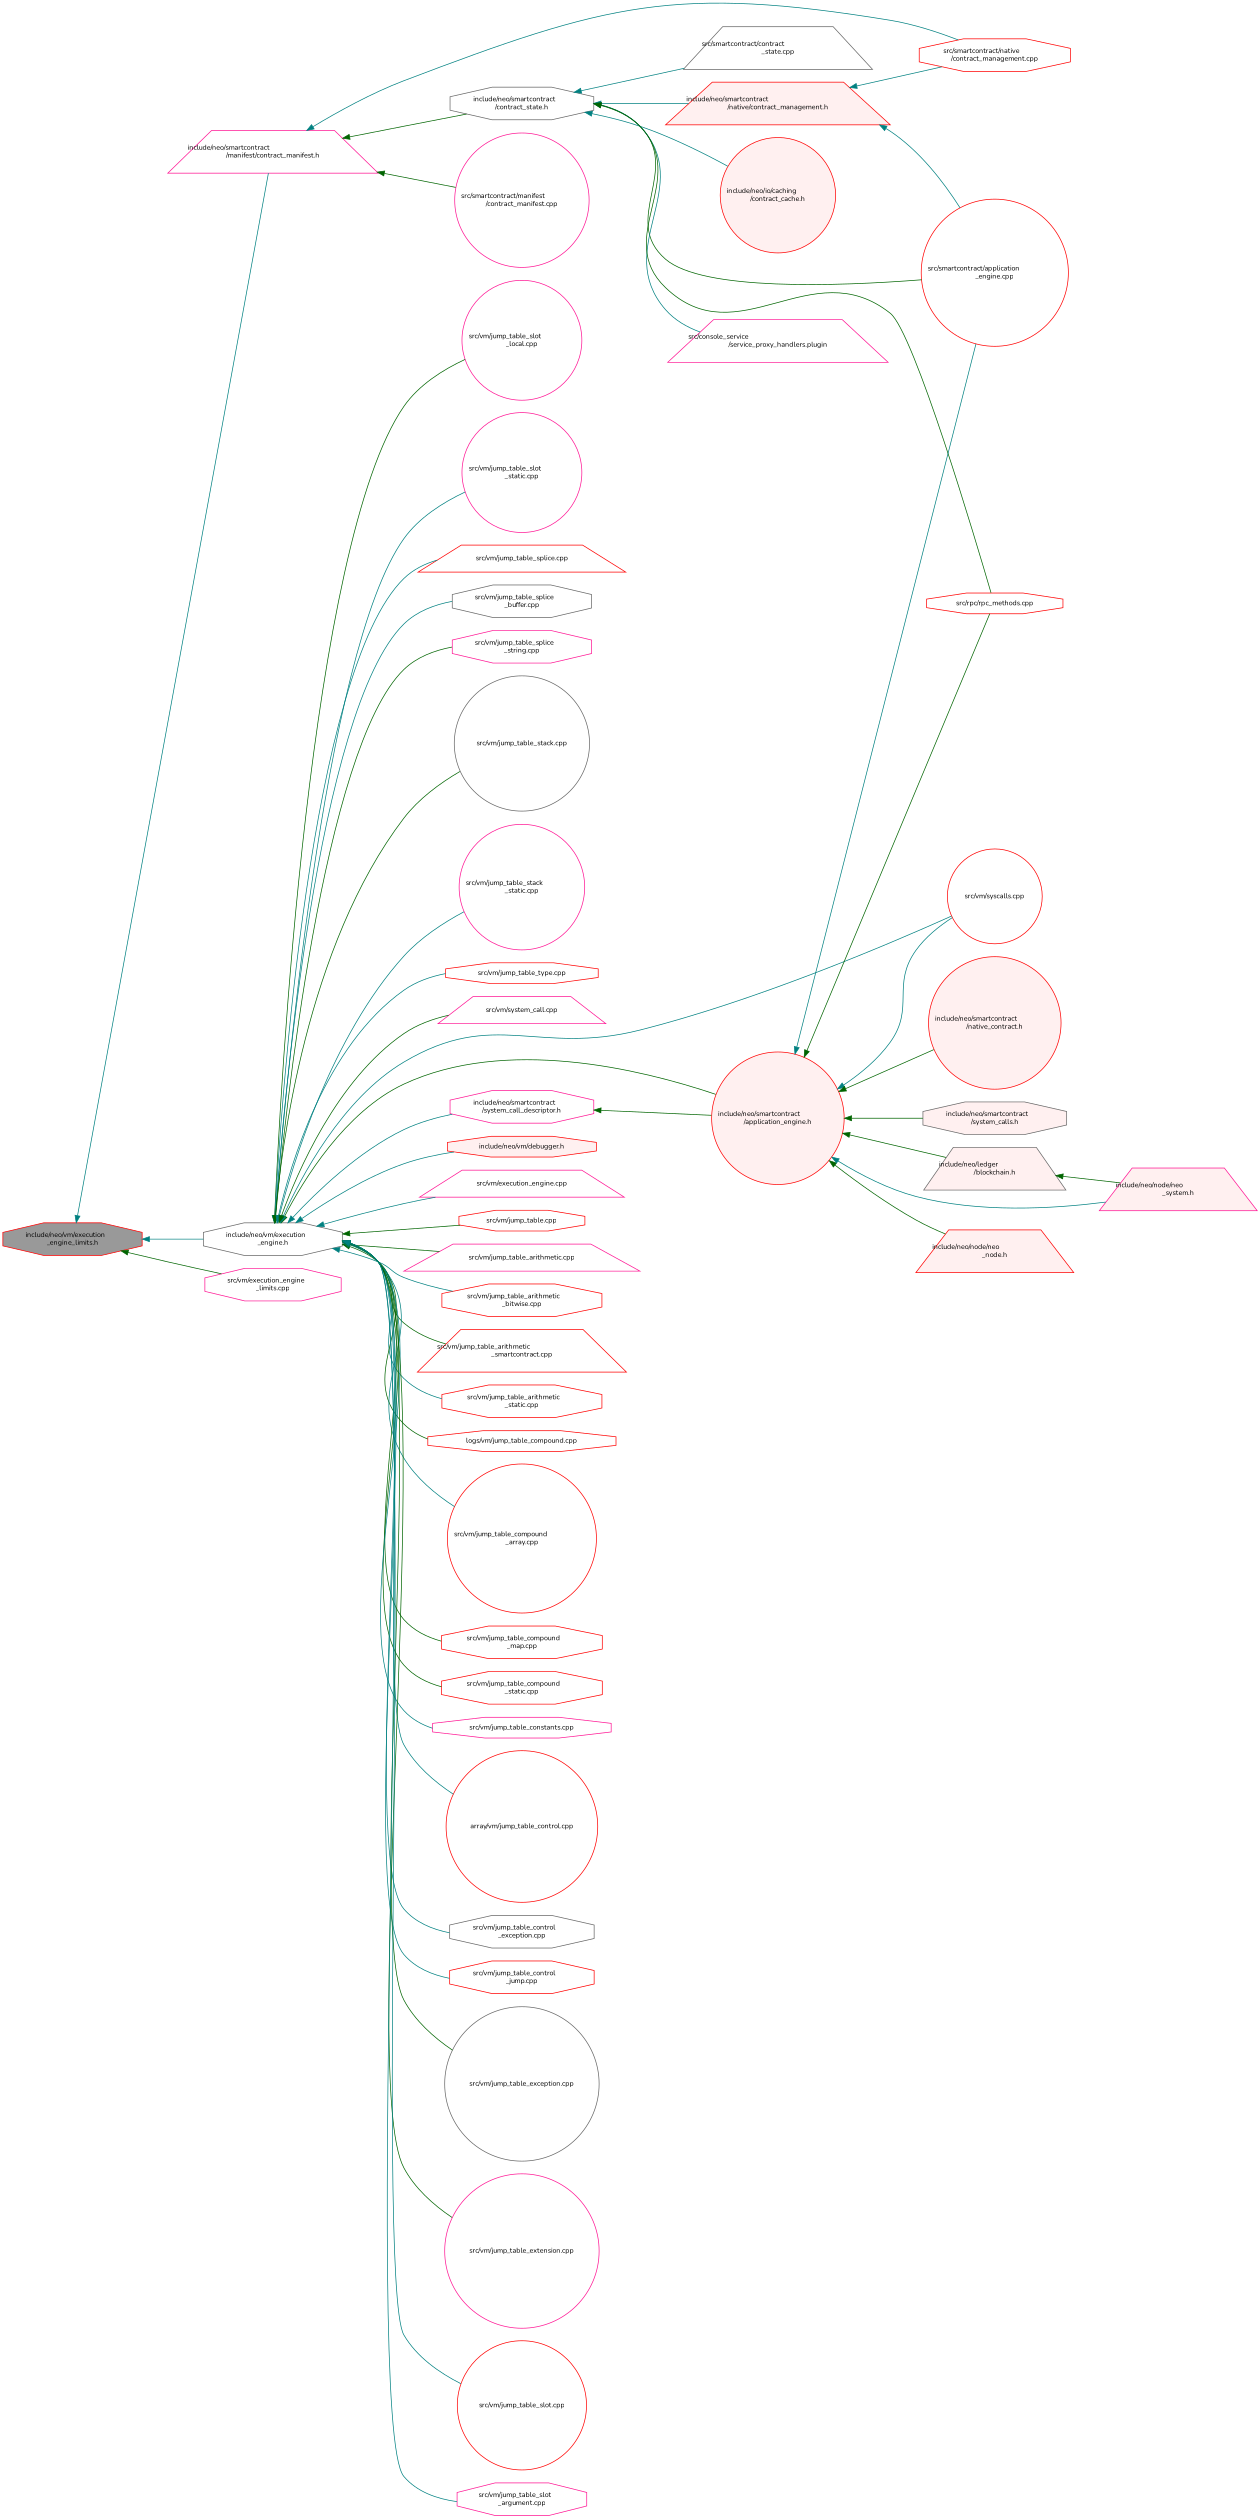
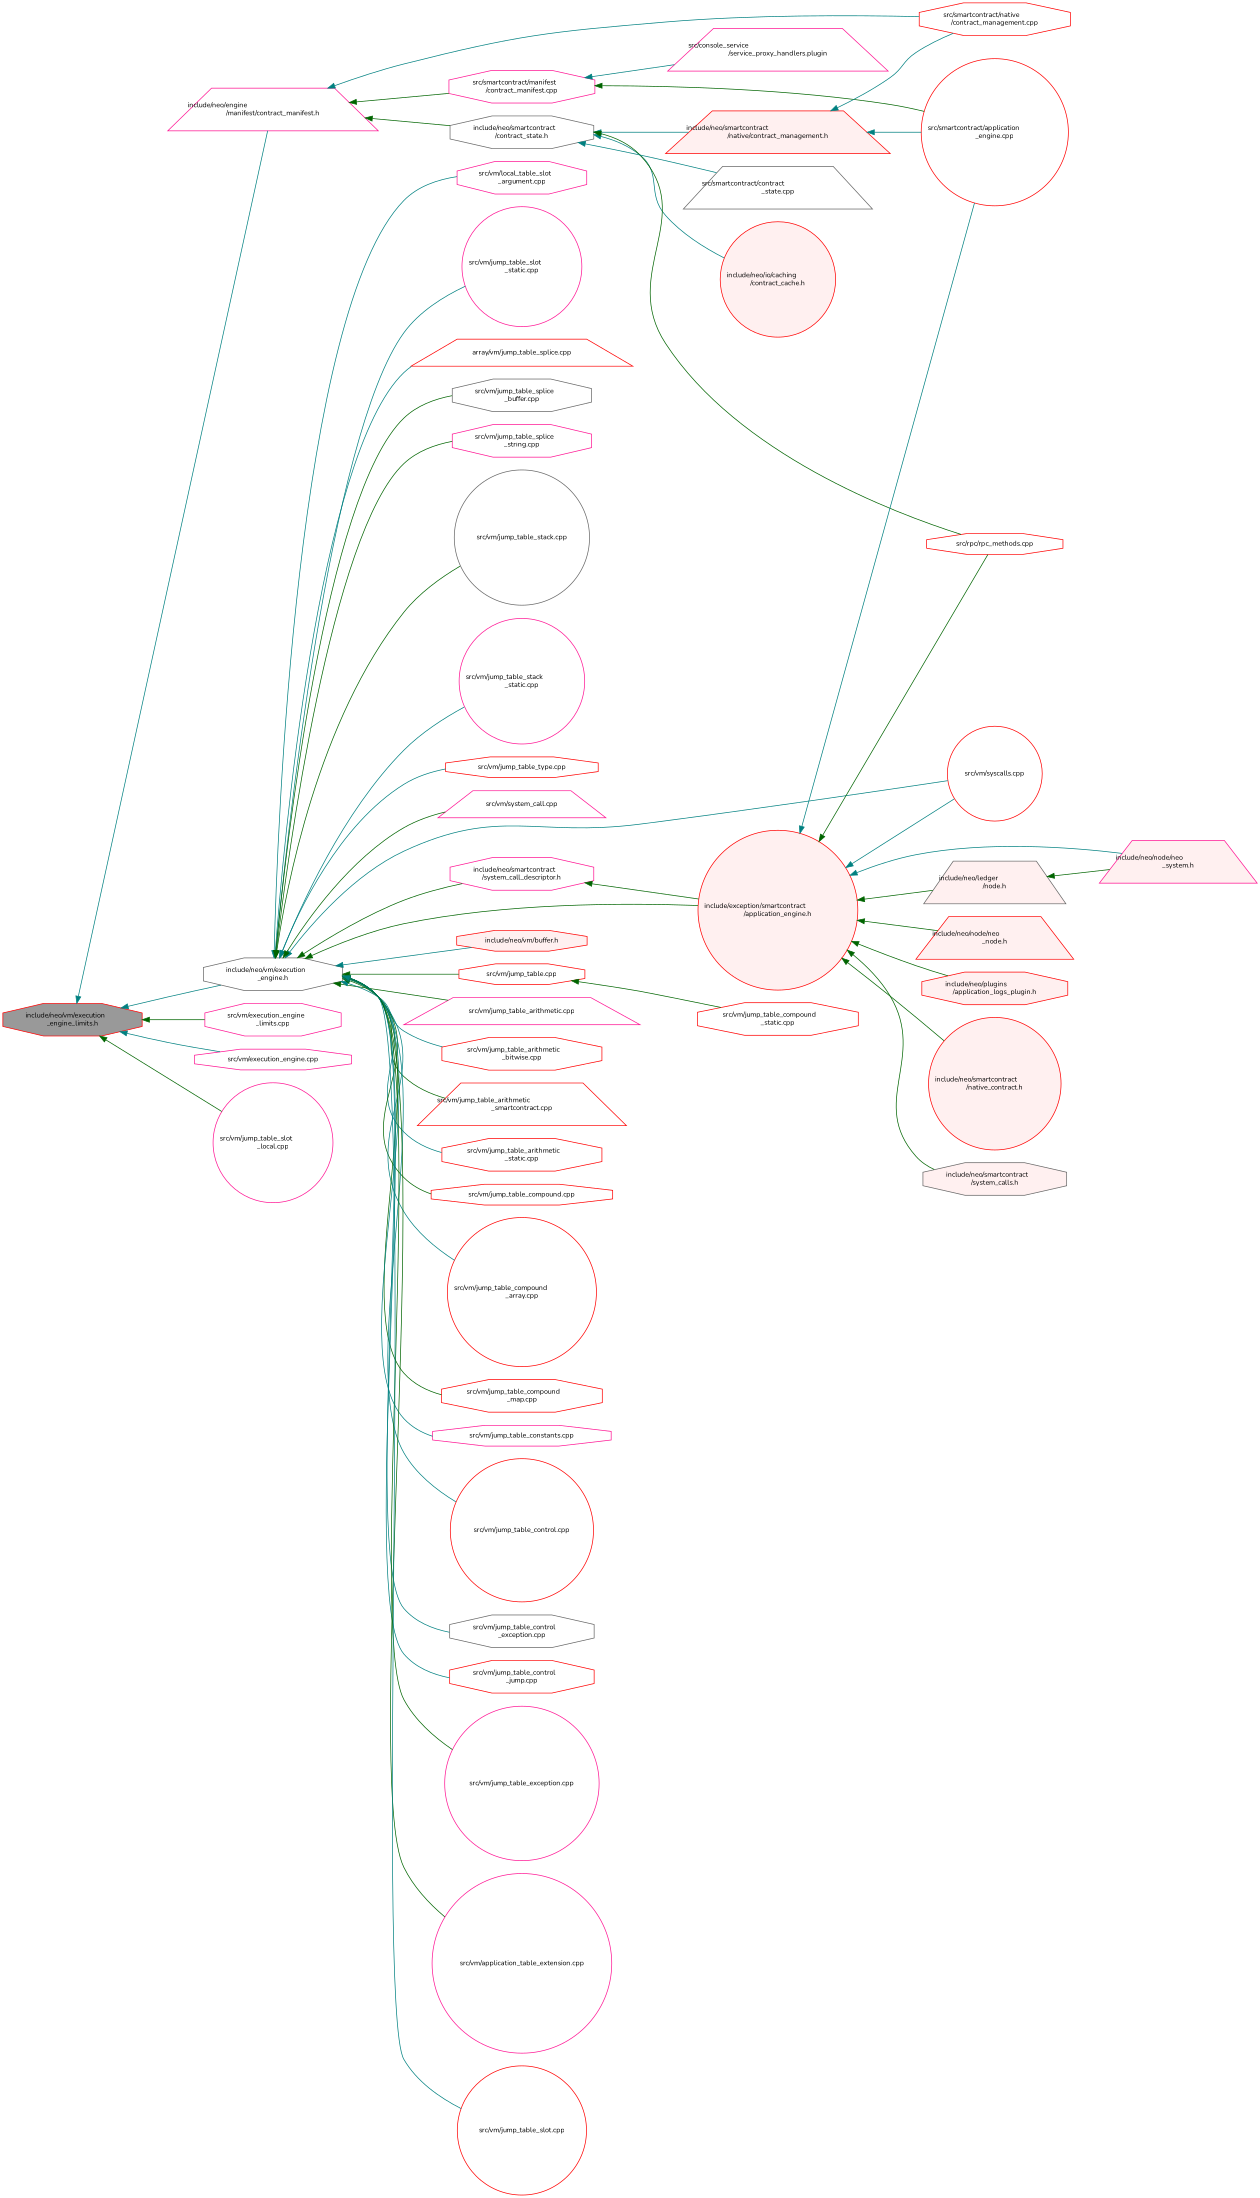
node "include/neo/smartcontract /manifest/contract_manifest.h": label "include/neo/smartcontract /manifest/contract_manifest.h" -> "include/neo/engine /manifest/contract_manifest.h"
node "src/smartcontract/manifest /contract_manifest.cpp": shape circle -> octagon
edge "src/console_service /service_proxy_handlers.plugin" -> "include/neo/smartcontract /contract_state.h": now "src/console_service /service_proxy_handlers.plugin" -> "src/smartcontract/manifest /contract_manifest.cpp"
edge "src/smartcontract/application _engine.cpp" -> "include/neo/smartcontract /contract_state.h": now "src/smartcontract/application _engine.cpp" -> "src/smartcontract/manifest /contract_manifest.cpp"
node "src/vm/jump_table_splice.cpp": label "src/vm/jump_table_splice.cpp" -> "array/vm/jump_table_splice.cpp"
edge "src/vm/jump_table_slot _local.cpp" -> "include/neo/vm/execution _engine.h": now "src/vm/jump_table_slot _local.cpp" -> "include/neo/vm/execution _engine_limits.h"
edge "src/vm/jump_table_splice _buffer.cpp" -> "include/neo/vm/execution _engine.h": color teal -> darkgreen
node "include/neo/plugins /application_logs_plugin.h": added
node "include/neo/smartcontract /application_engine.h": label "include/neo/smartcontract /application_engine.h" -> "include/exception/smartcontract /application_engine.h"
node "include/neo/vm/debugger.h": label "include/neo/vm/debugger.h" -> "include/neo/vm/buffer.h"
edge "include/neo/smartcontract /system_call_descriptor.h" -> "include/neo/vm/execution _engine.h": color teal -> darkgreen
node "include/neo/ledger /blockchain.h": label "include/neo/ledger /blockchain.h" -> "include/neo/ledger /node.h"
node "src/vm/execution_engine.cpp": shape trapezium -> octagon
edge "src/vm/execution_engine.cpp" -> "include/neo/vm/execution _engine.h": now "src/vm/execution_engine.cpp" -> "include/neo/vm/execution _engine_limits.h"
node "logs/vm/jump_table_compound.cpp": label "logs/vm/jump_table_compound.cpp" -> "src/vm/jump_table_compound.cpp"
edge "src/vm/jump_table_compound _static.cpp" -> "include/neo/vm/execution _engine.h": now "src/vm/jump_table_compound _static.cpp" -> "src/vm/jump_table.cpp"
node "array/vm/jump_table_control.cpp": label "array/vm/jump_table_control.cpp" -> "src/vm/jump_table_control.cpp"
node "src/vm/jump_table_exception.cpp": color gray40 -> deeppink
node "src/vm/jump_table_extension.cpp": label "src/vm/jump_table_extension.cpp" -> "src/vm/application_table_extension.cpp"
node "src/vm/jump_table_slot _argument.cpp": label "src/vm/jump_table_slot _argument.cpp" -> "src/vm/local_table_slot _argument.cpp"
